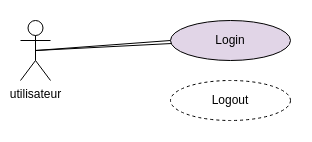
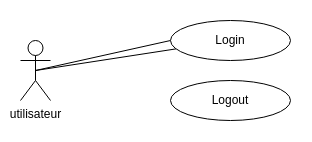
node "Login": fillcolor #e1d5e7 -> #ffffff
node "utilisateur": moved (36, 51) -> (36, 71)
node "Logout": style dashed -> solid
